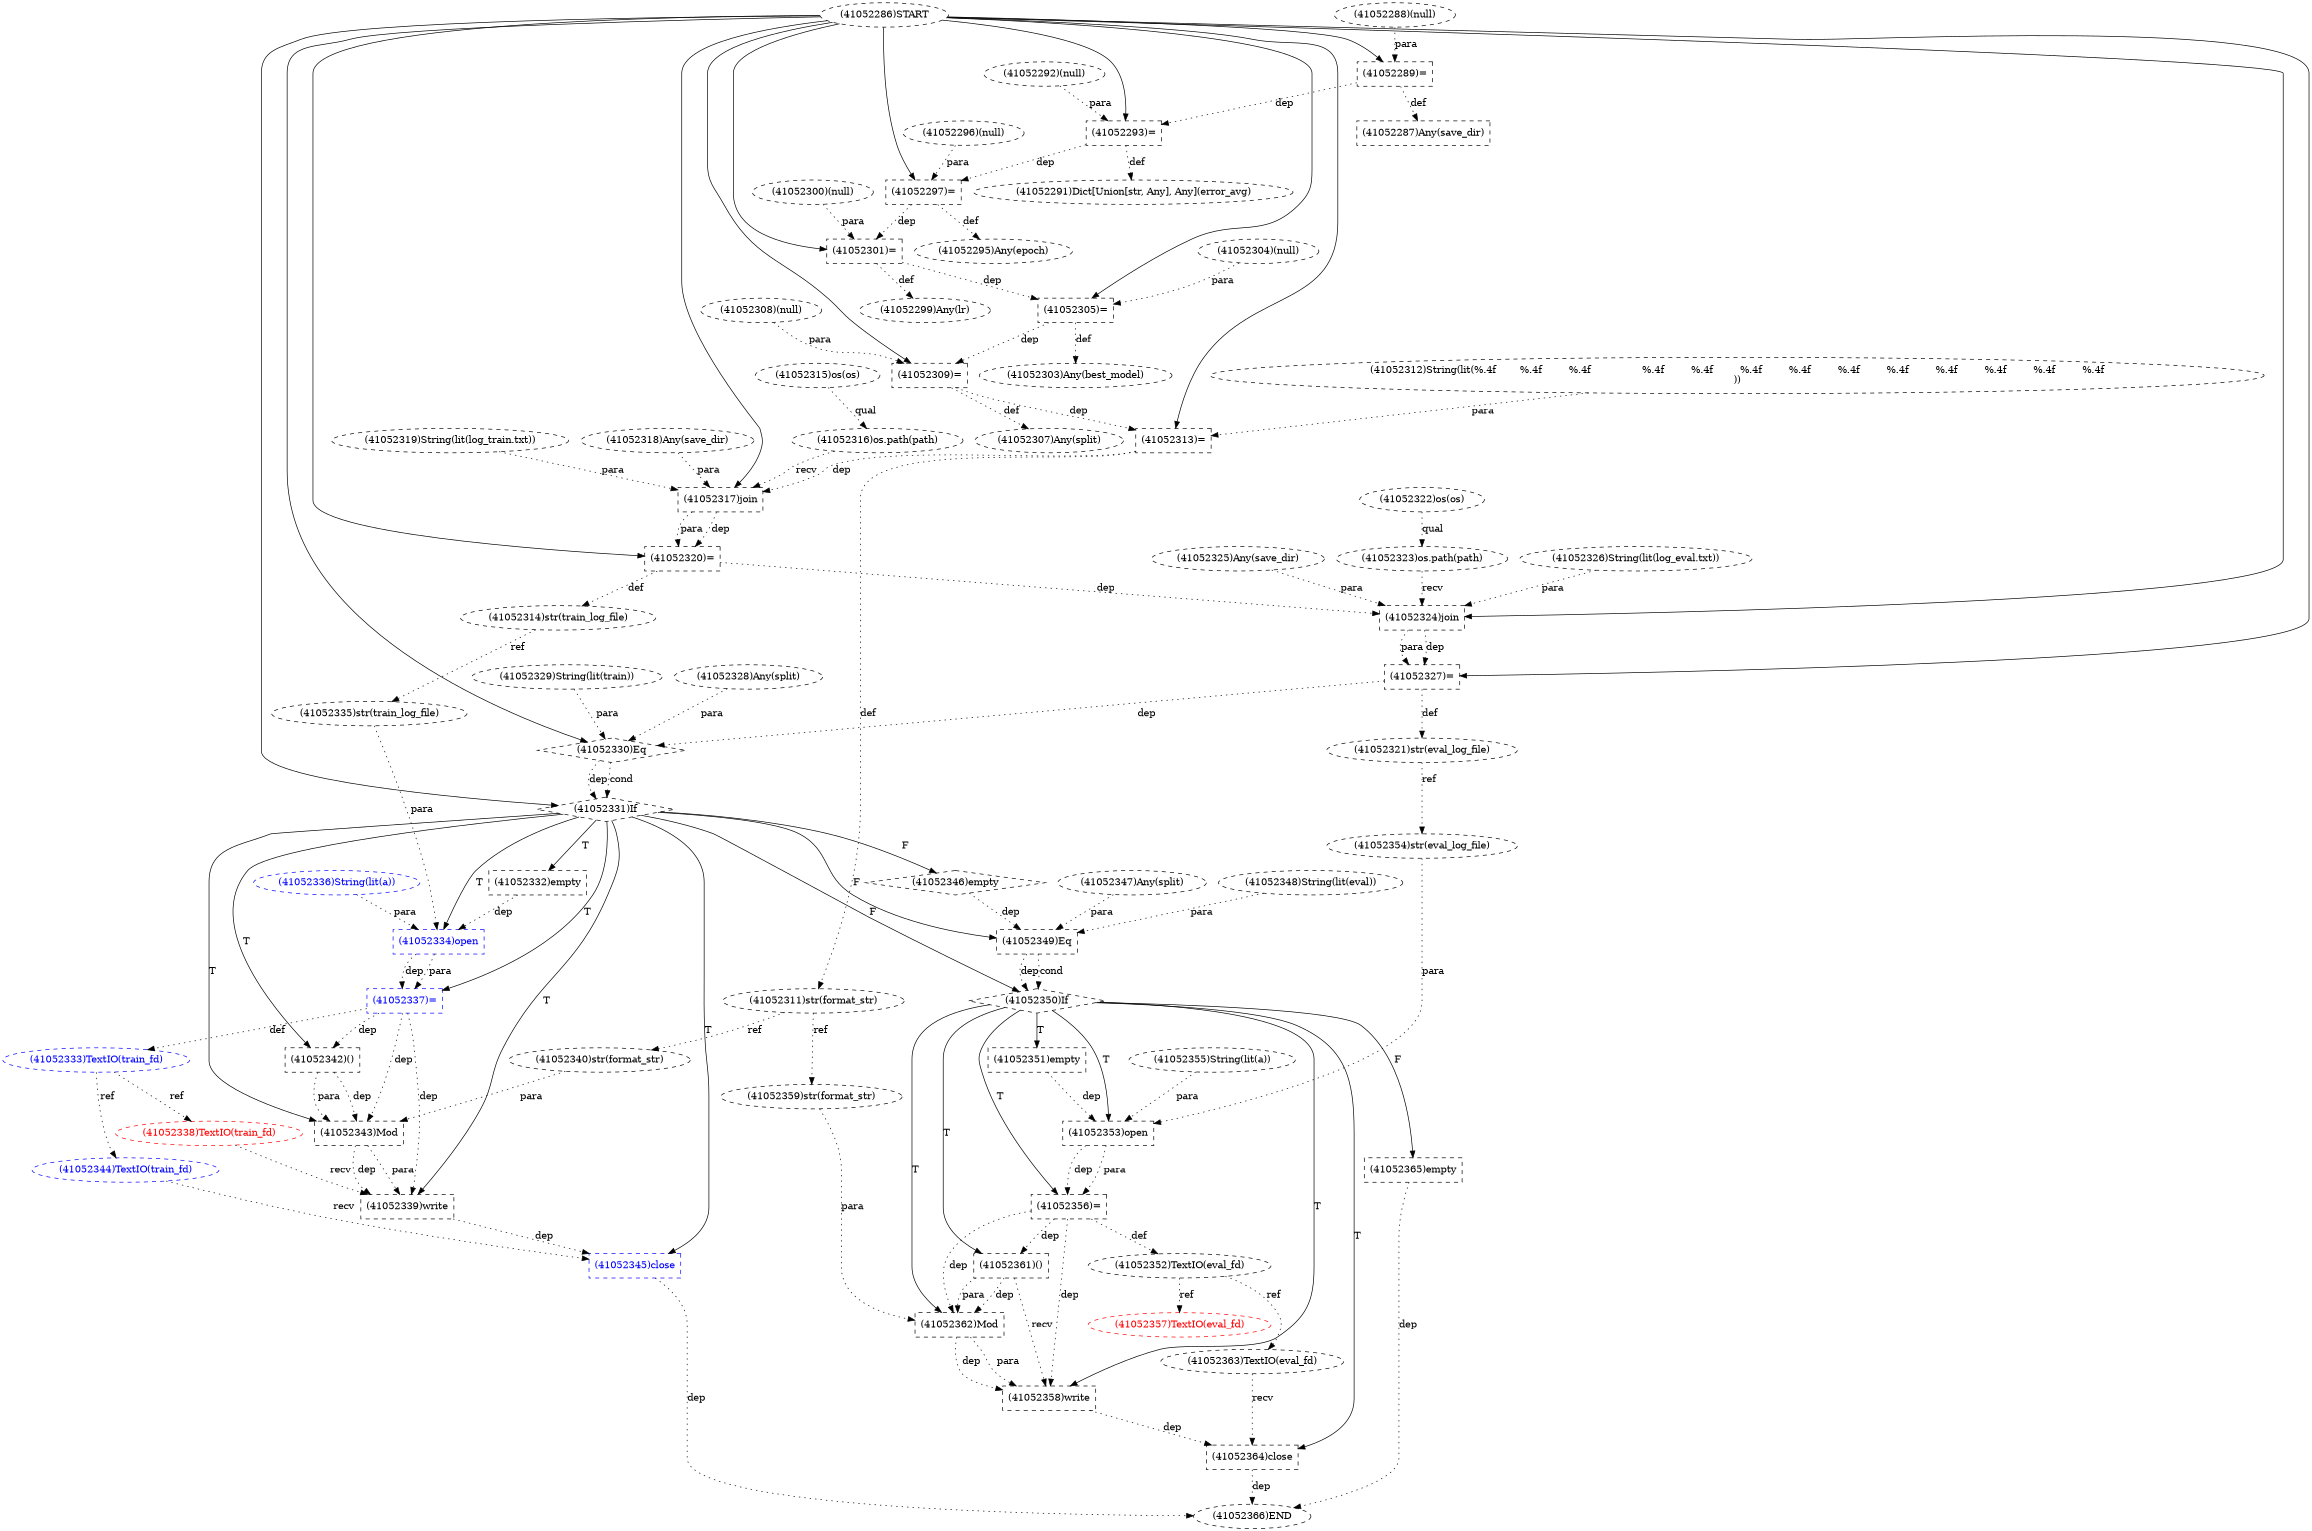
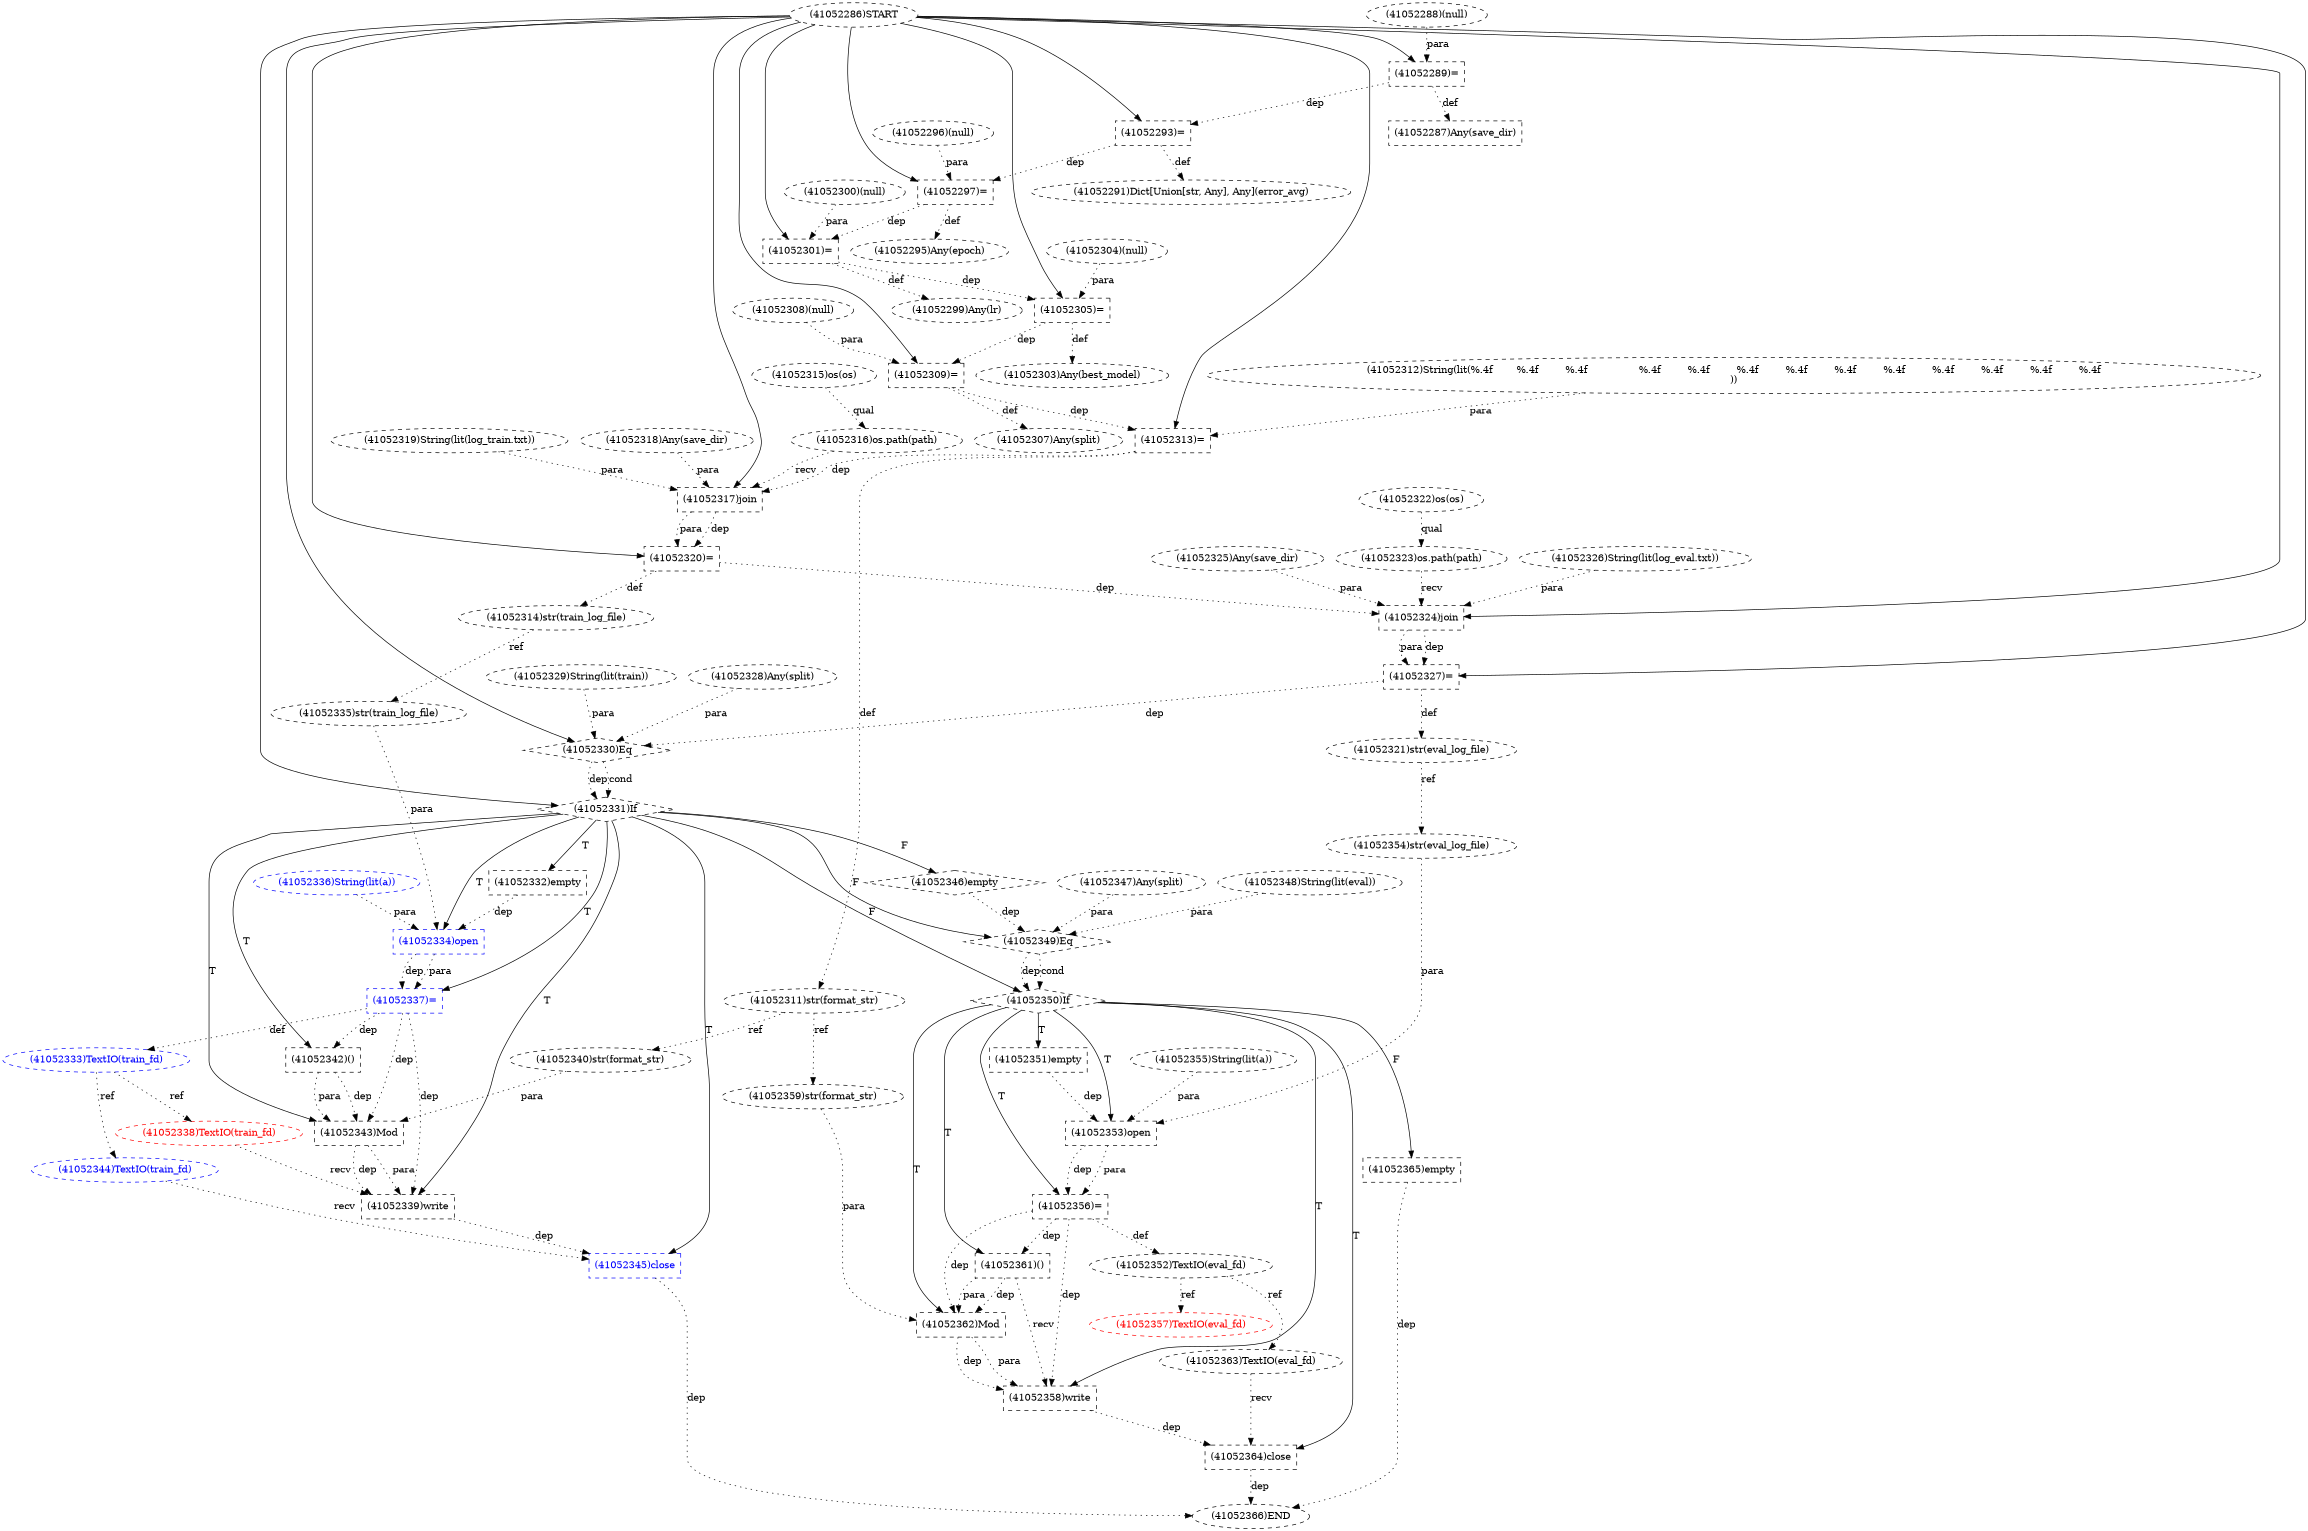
node "(41052292)(null)": removed
node "(41052349)Eq": shape box -> diamond
